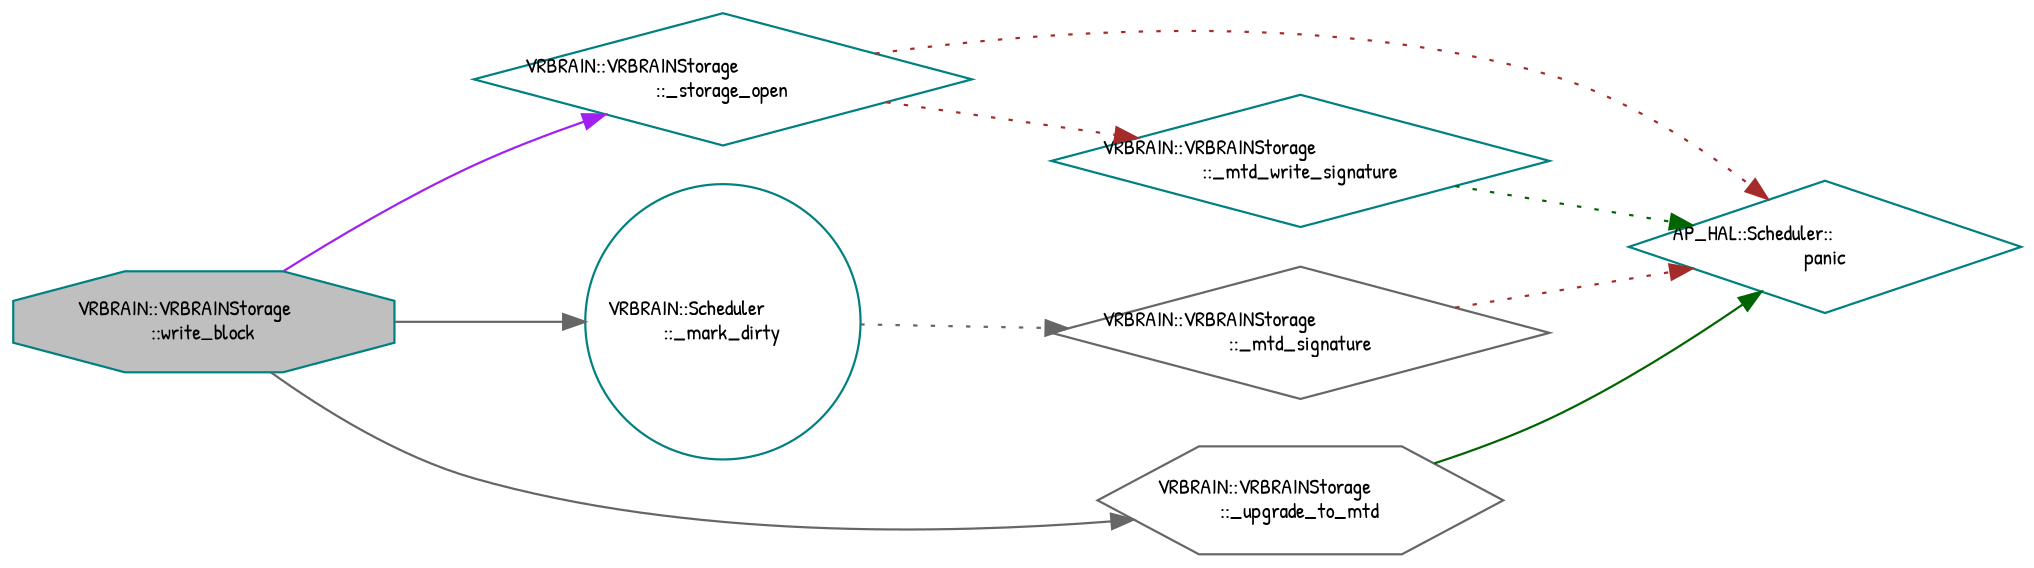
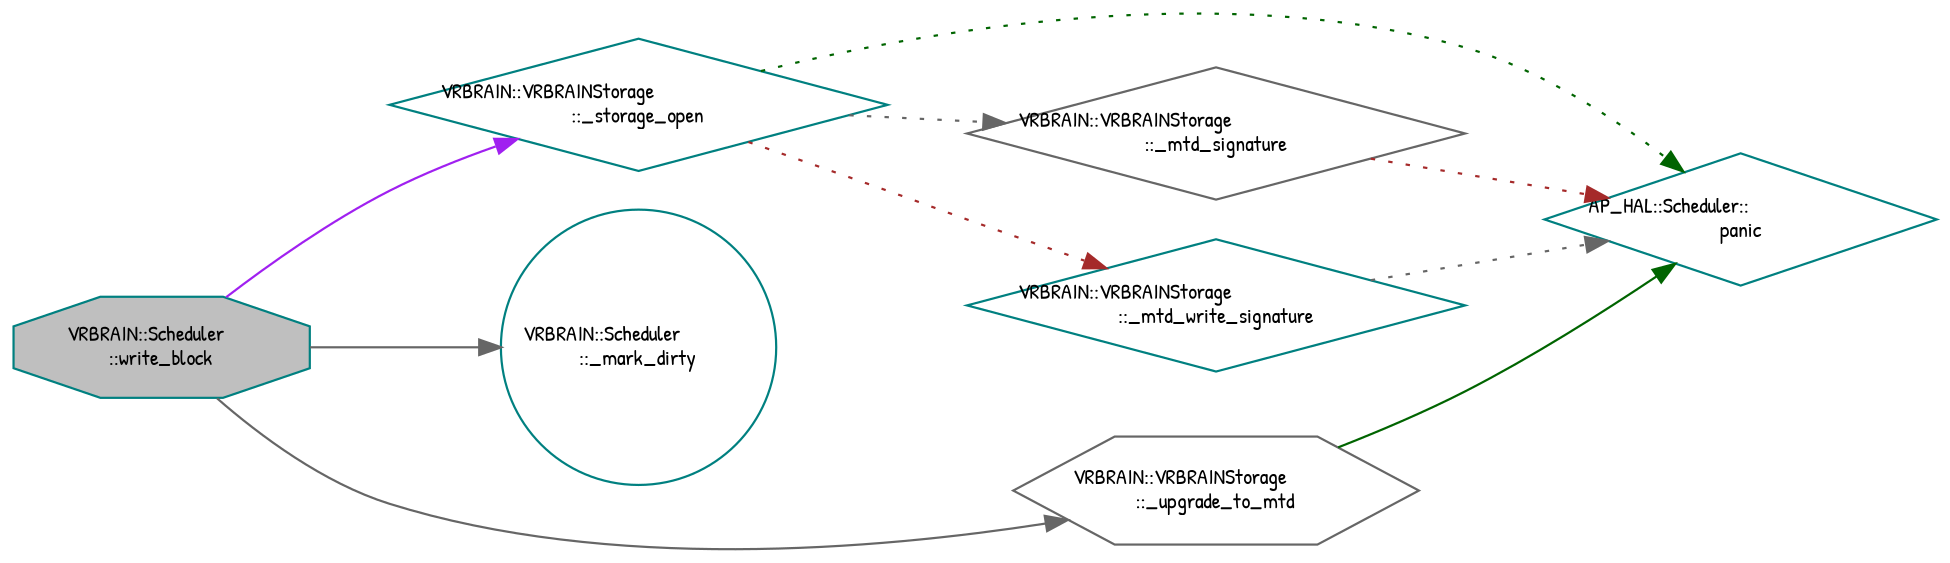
edge "VRBRAIN::VRBRAINStorage ::_storage_open" -> "AP_HAL::Scheduler:: panic": color brown -> darkgreen
edge "VRBRAIN::VRBRAINStorage ::_mtd_write_signature" -> "AP_HAL::Scheduler:: panic": color darkgreen -> gray40
node "VRBRAIN::VRBRAINStorage ::write_block": label "VRBRAIN::VRBRAINStorage ::write_block" -> "VRBRAIN::Scheduler ::write_block"
edge "VRBRAIN::Scheduler ::_mark_dirty" -> "VRBRAIN::VRBRAINStorage ::_mtd_signature": now "VRBRAIN::VRBRAINStorage ::_storage_open" -> "VRBRAIN::VRBRAINStorage ::_mtd_signature"
